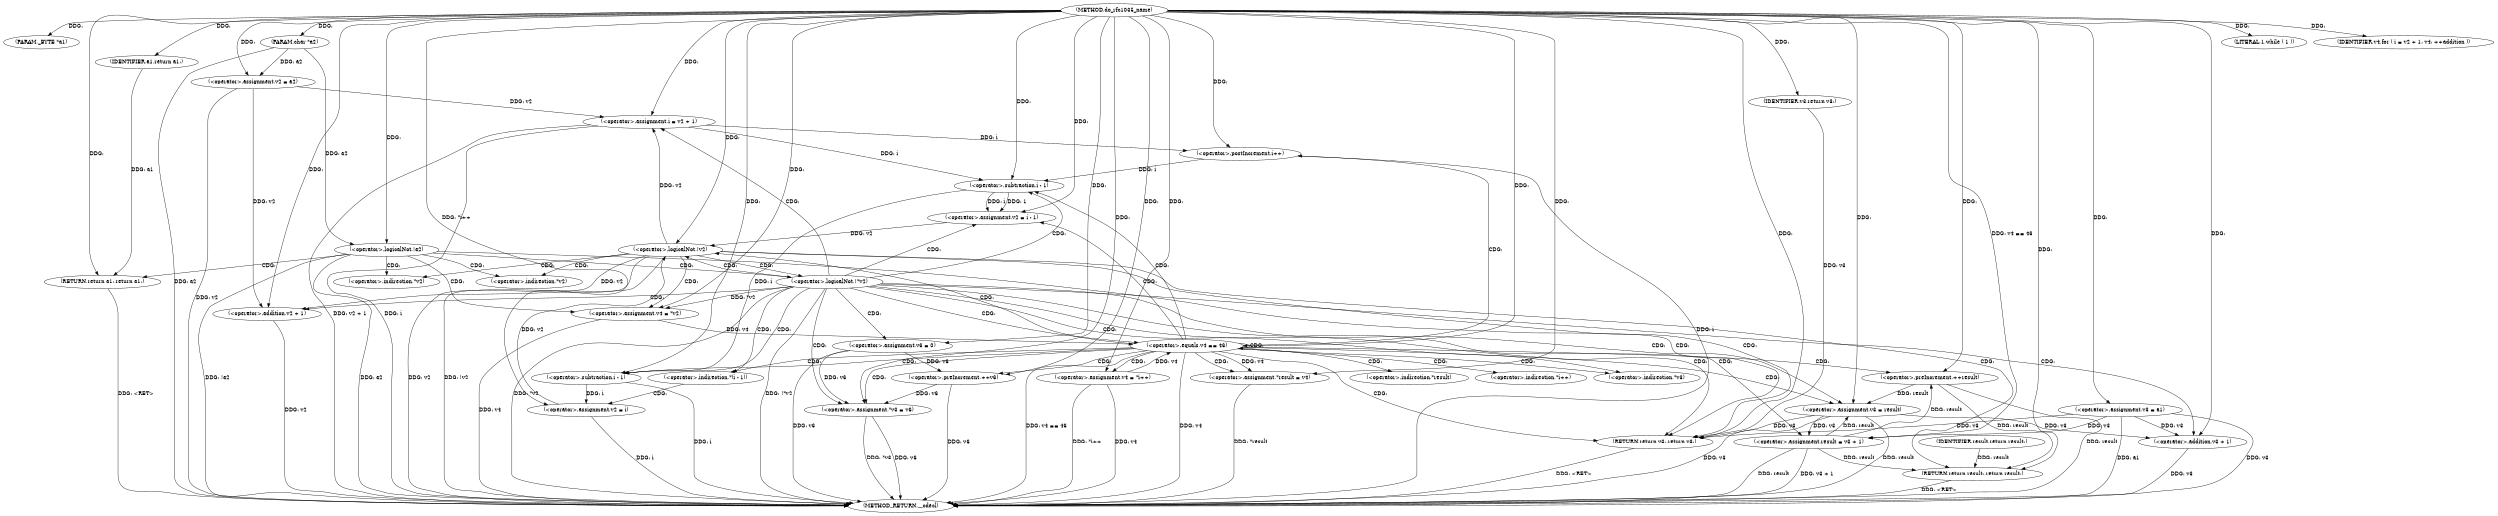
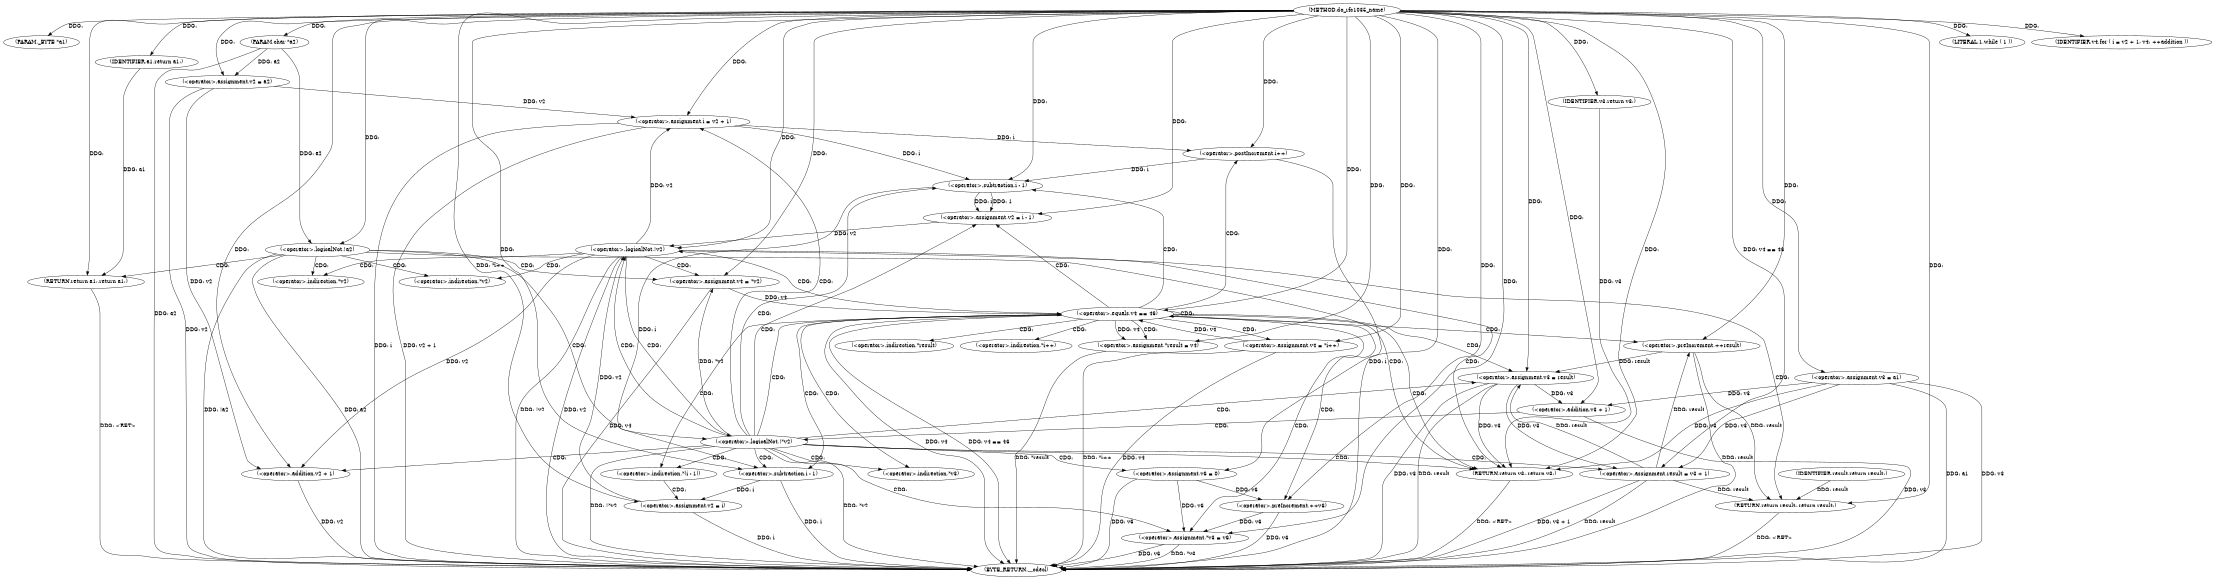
edge "(<operator>.logicalNot,!*v2)" -> "(<operator>.addition,v3 + 1)": reversed
node "(METHOD_RETURN,__cdecl)": label "(METHOD_RETURN,__cdecl)" -> "(BYTE_RETURN,__cdecl)"
